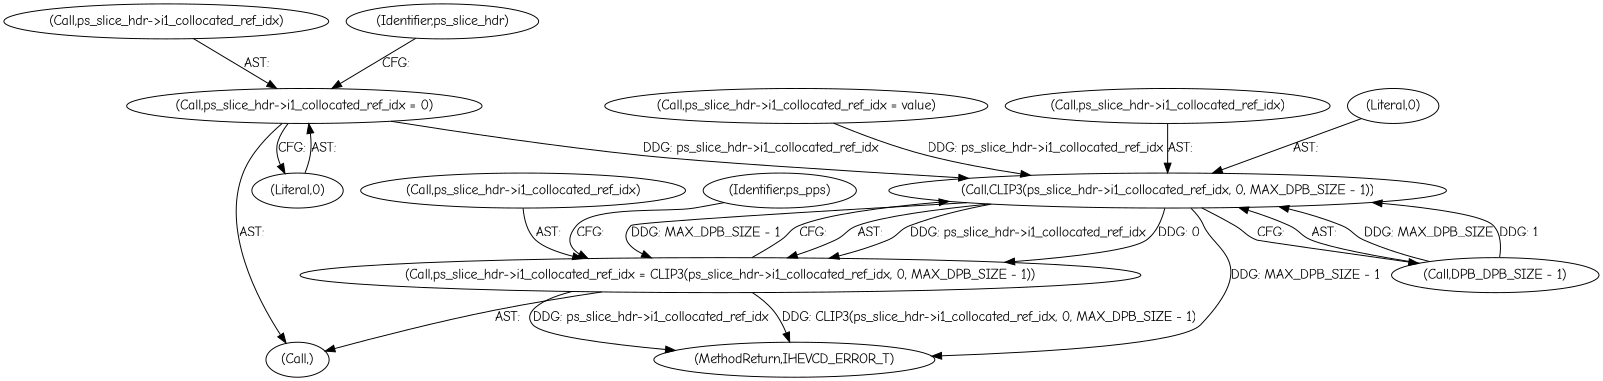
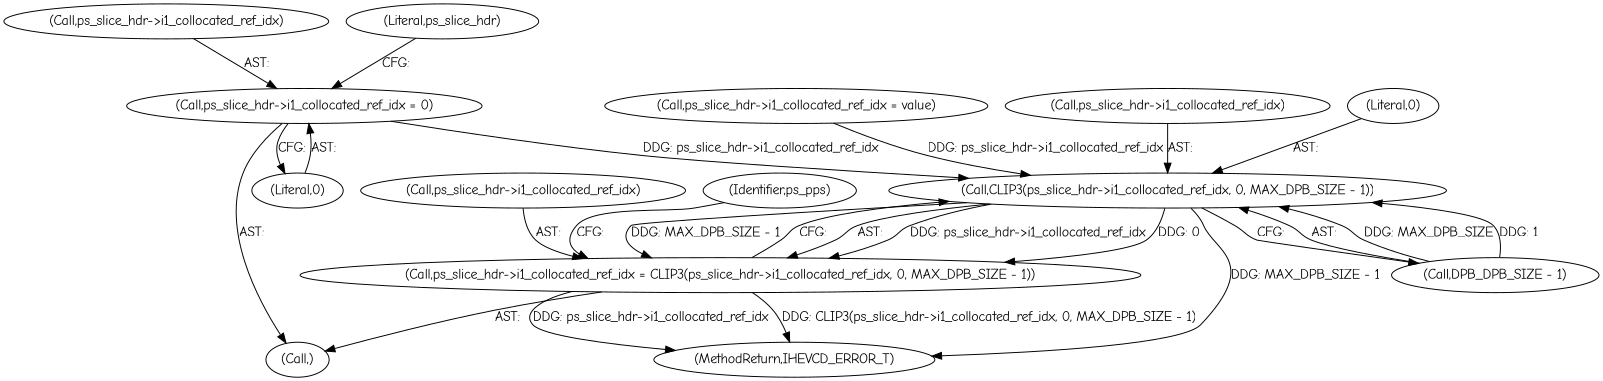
node "(Identifier,ps_slice_hdr)": label "(Identifier,ps_slice_hdr)" -> "(Literal,ps_slice_hdr)"
